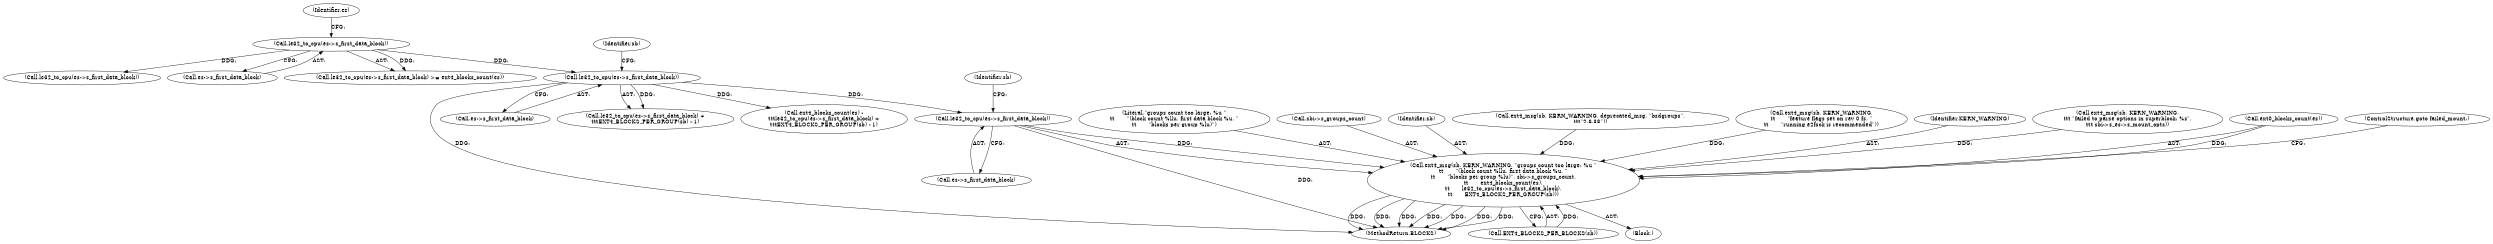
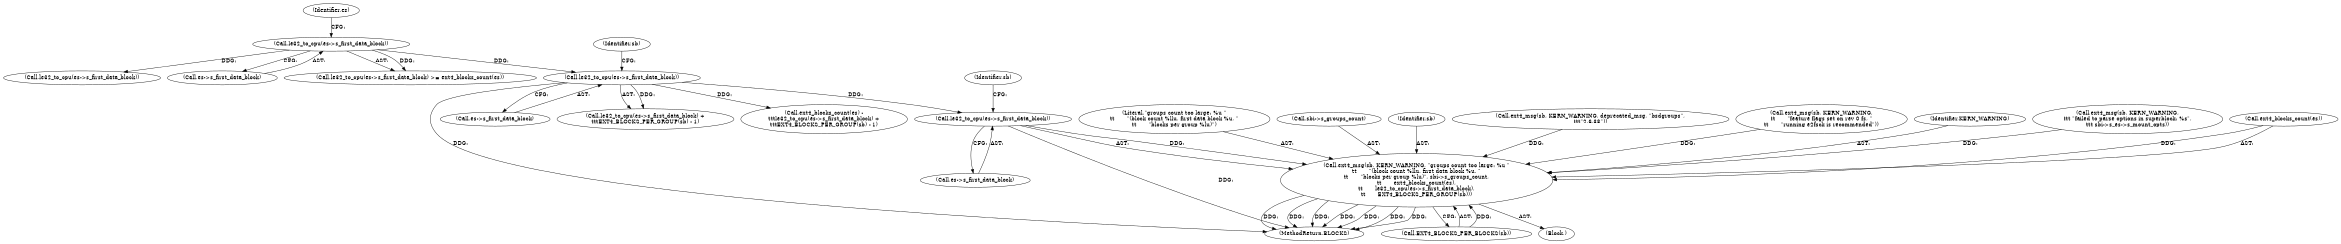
node "(Call,ext0_blocks_count(es))": label "(Call,ext0_blocks_count(es))" -> "(Call,ext4_blocks_count(es))"
node "(ControlStructure,goto failed_mount;)": removed
